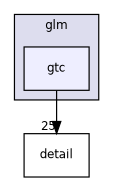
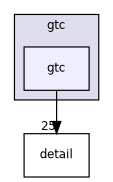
cluster "glm": label "glm" -> "gtc"
